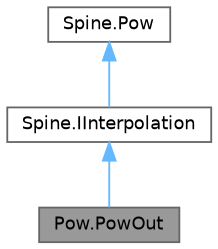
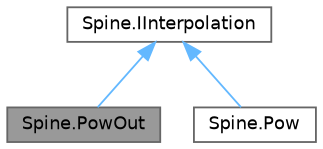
edge "Spine.IInterpolation" -> "Spine.Pow": reversed
node "Pow.PowOut": label "Pow.PowOut" -> "Spine.PowOut"
